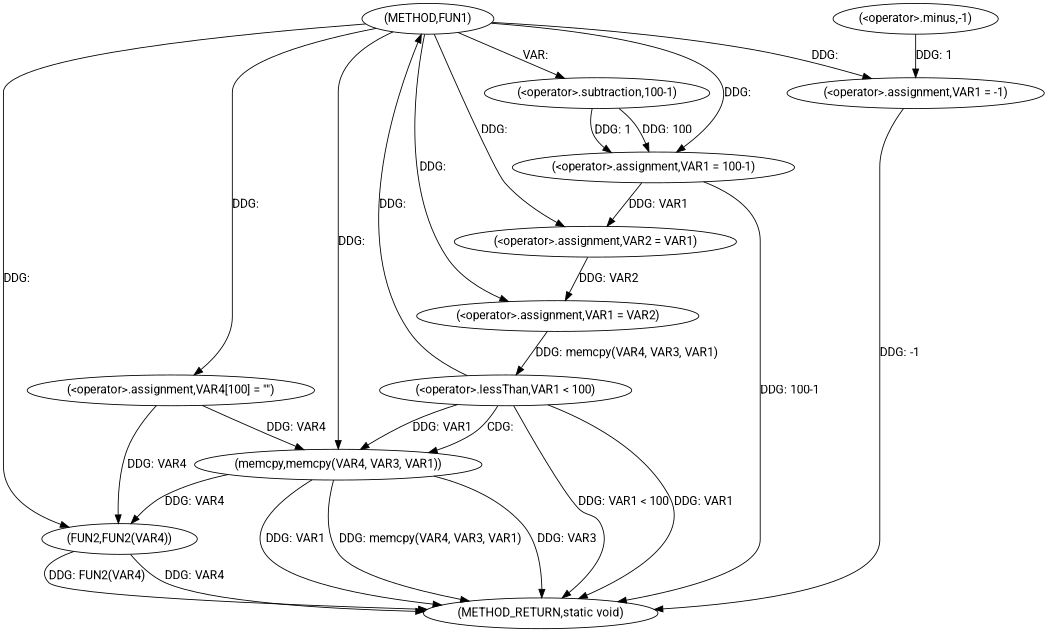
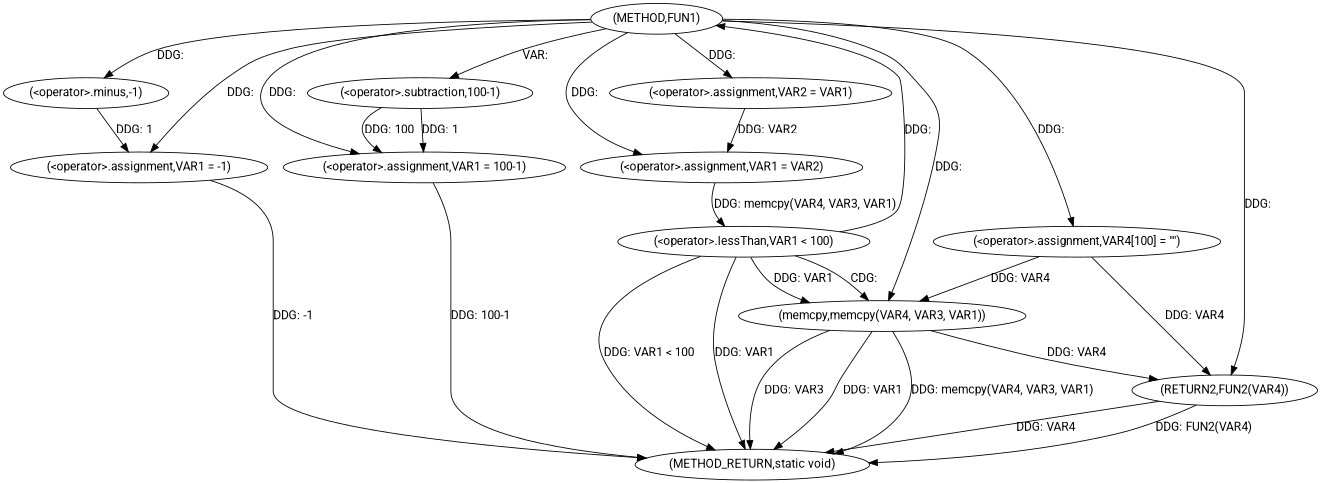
edge "(METHOD,FUN1)" -> "(<operator>.minus,-1)": added, label "DDG:"
edge "(<operator>.assignment,VAR1 = 100-1)" -> "(<operator>.assignment,VAR2 = VAR1)": removed, label "DDG: VAR1"
node "(FUN2,FUN2(VAR4))": label "(FUN2,FUN2(VAR4))" -> "(RETURN2,FUN2(VAR4))"
